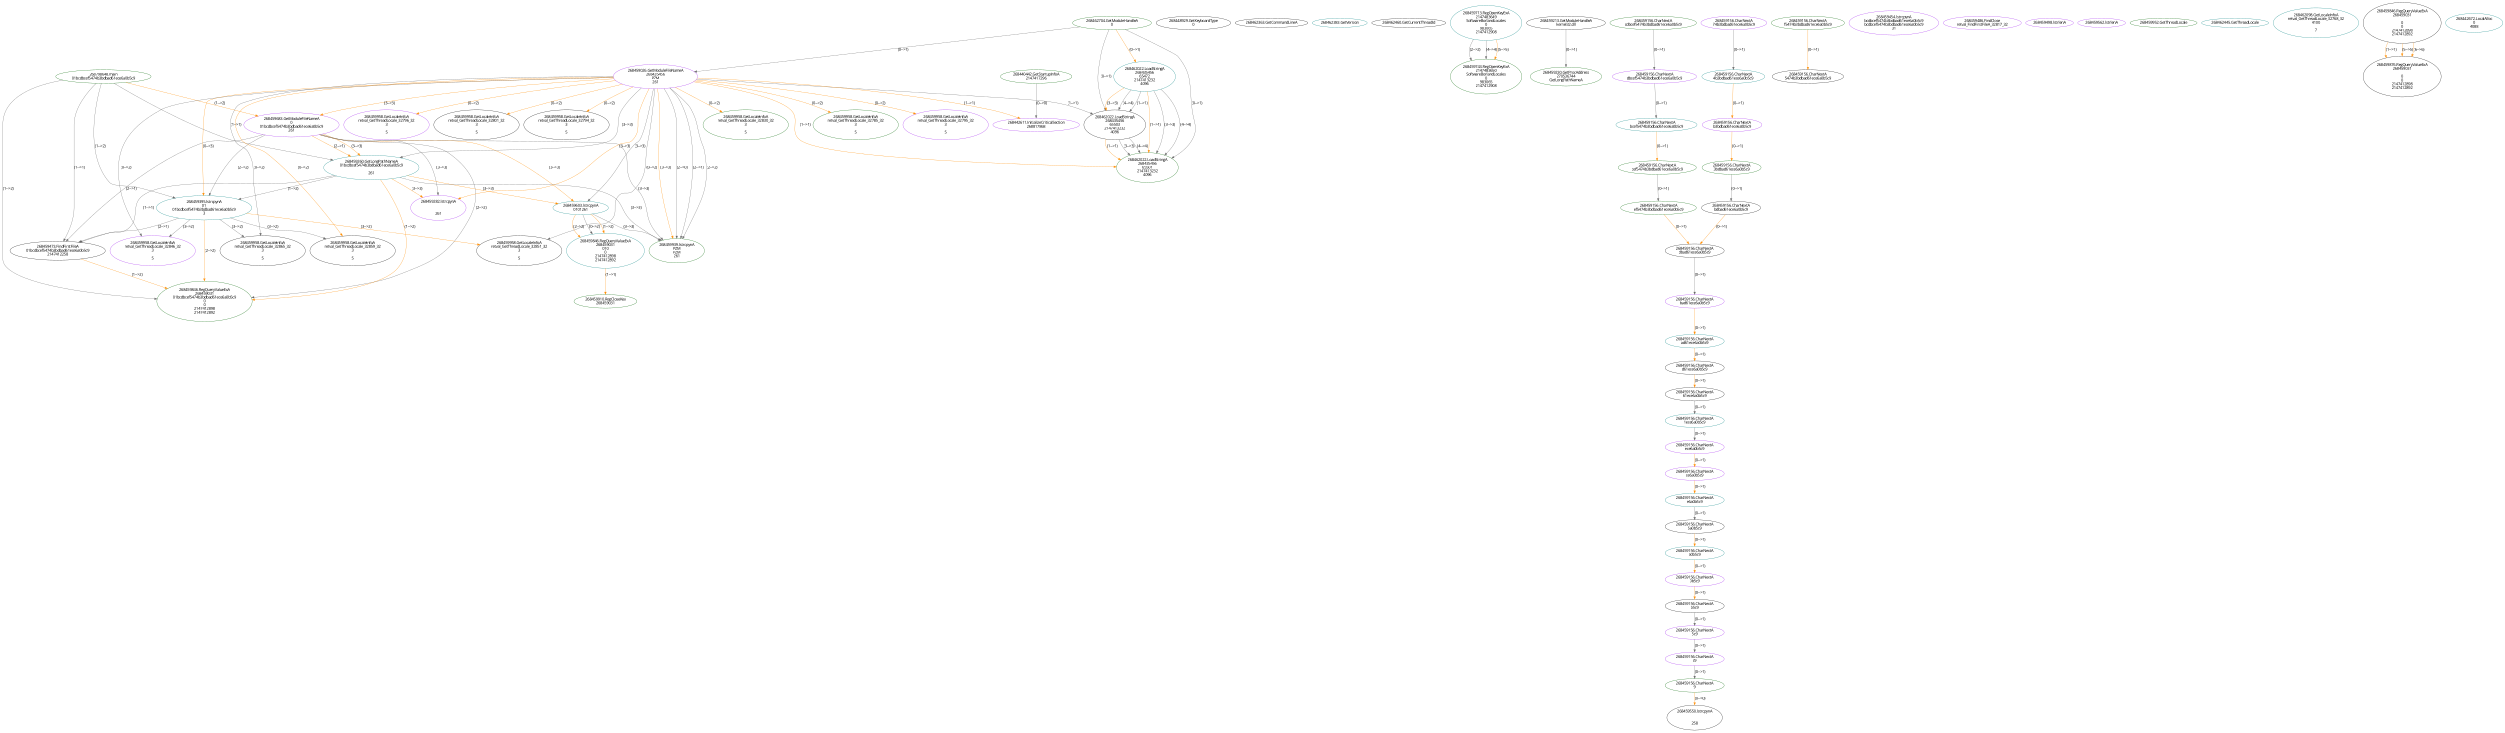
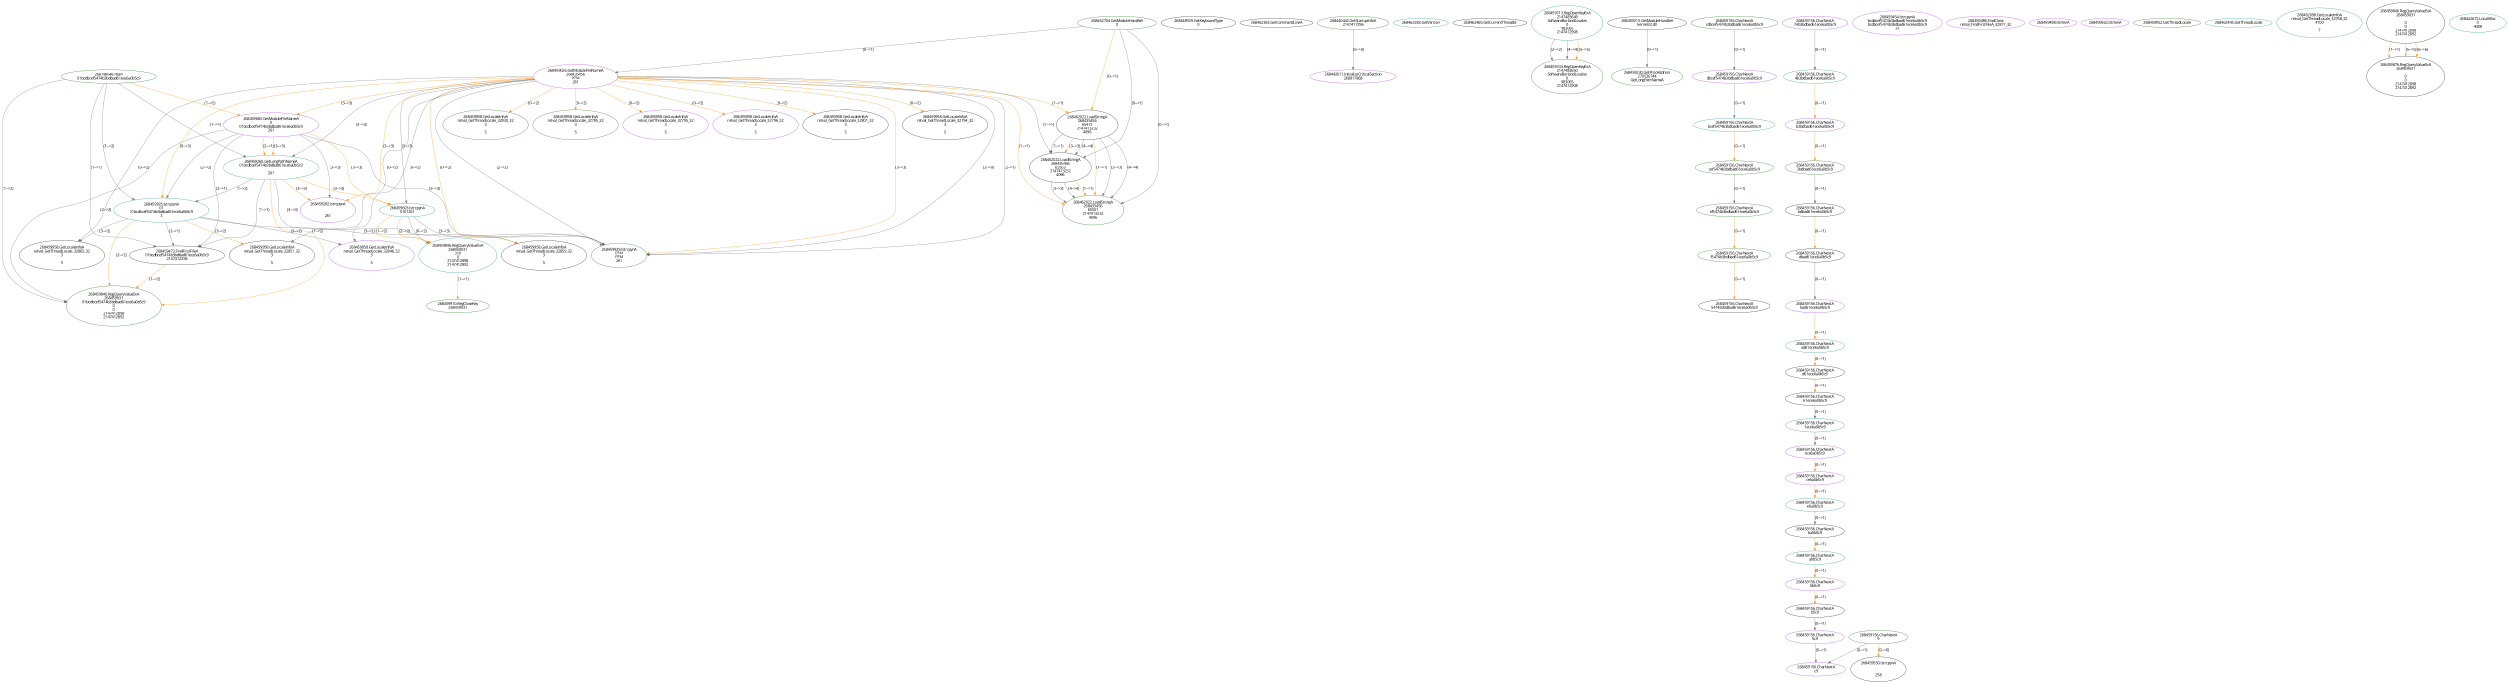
node "268462022.LoadStringA 268435456 65472 2147413232 4096": color teal -> black
edge "268459026.GetModuleFileNameA 268435456 PZM 261" -> "268442611.InitializeCriticalSection 268817868": now "268459026.GetModuleFileNameA 268435456 PZM 261" -> "268462022.LoadStringA 268435456 65472 2147413232 4096"
edge "268459156.CharNextA ef5474b3bdbad61ece6a0b5c9" -> "268459156.CharNextA dbad61ece6a0b5c9": now "268459156.CharNextA ef5474b3bdbad61ece6a0b5c9" -> "268459156.CharNextA f5474b3bdbad61ece6a0b5c9"
edge "268459156.CharNextA c9" -> "268459156.CharNextA 9": reversed
